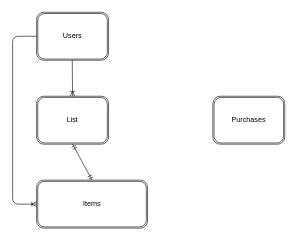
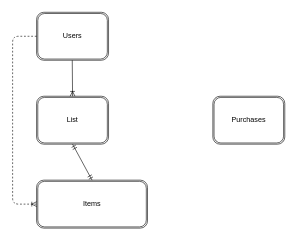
edge "Users" -> "Items": style solid -> dashed
